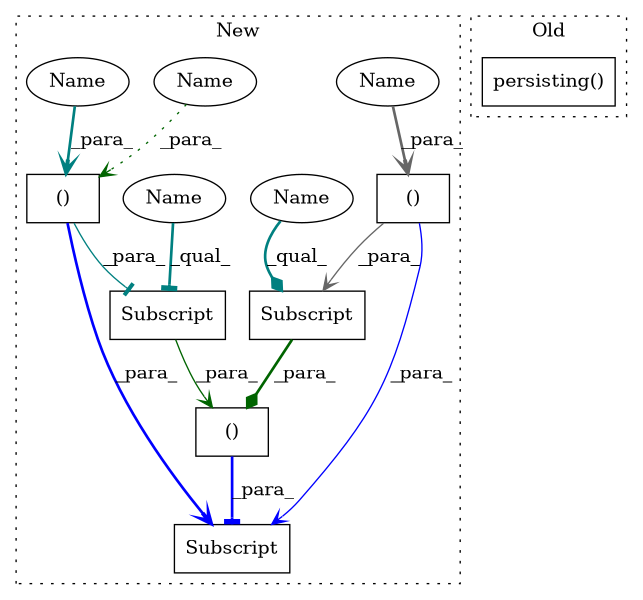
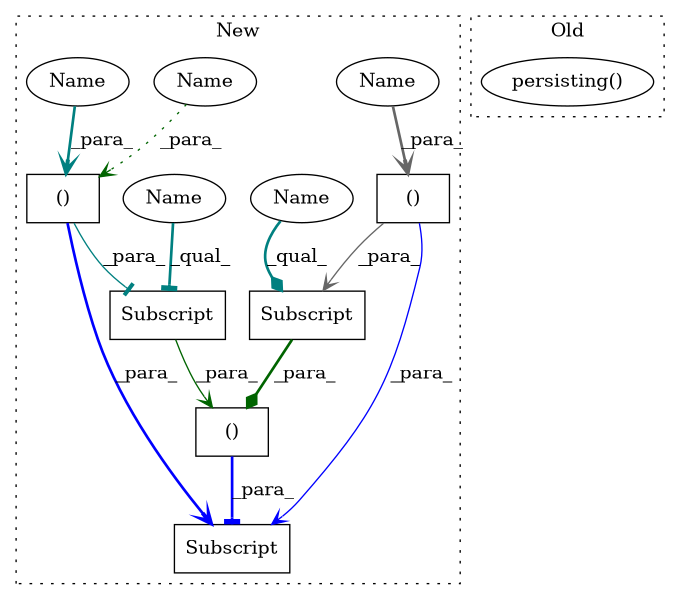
node "persisting()": shape box -> ellipse
